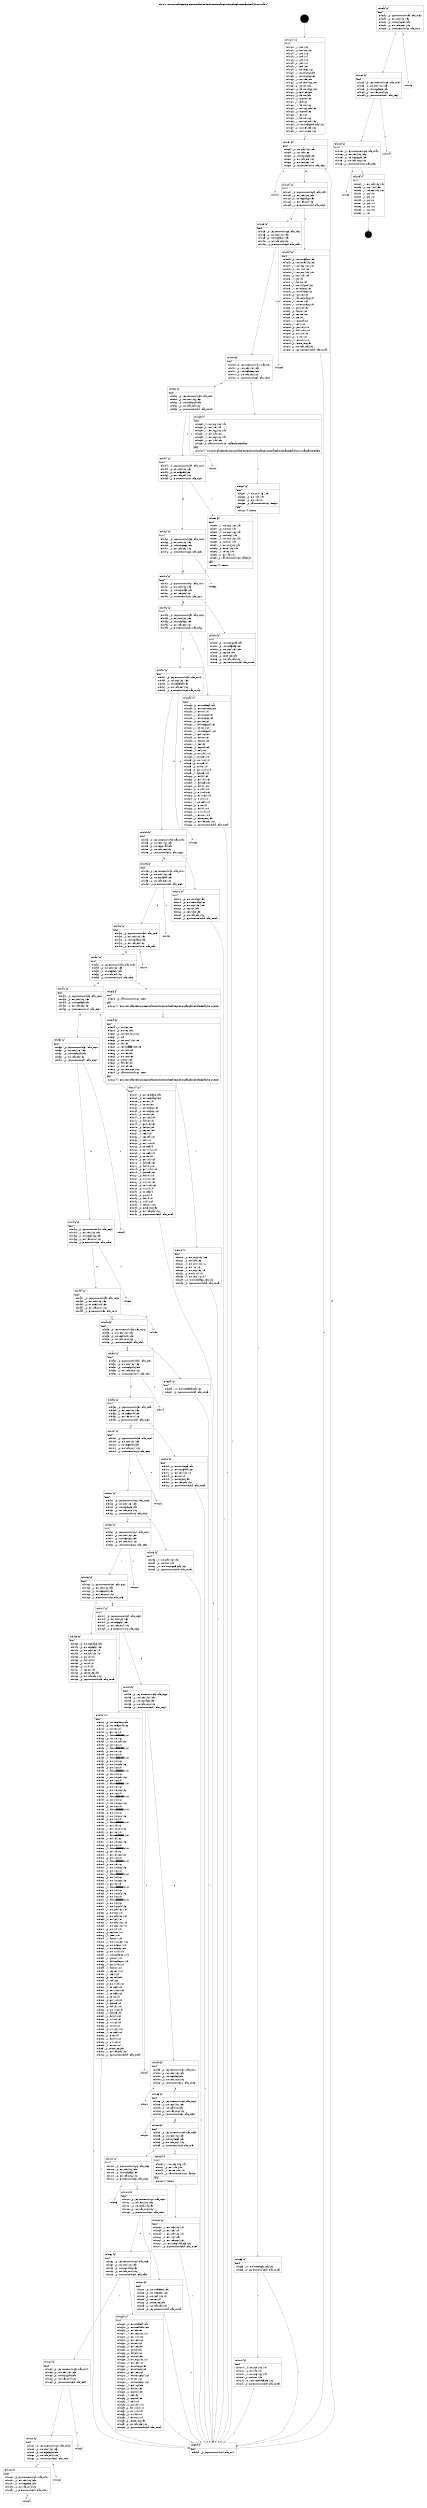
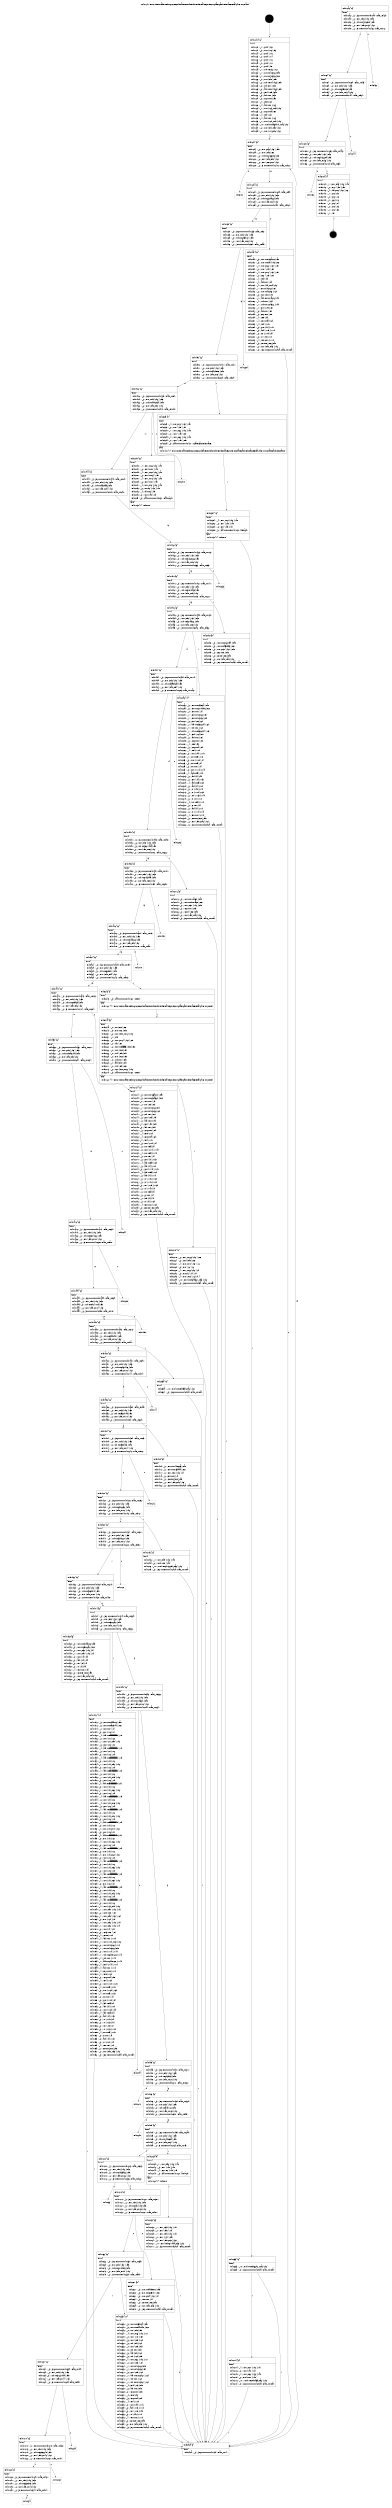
edge "0x401944 [28]" -> "0x4020d0 [52]": now "0x401928 [28]" -> "0x4020d0 [52]"
